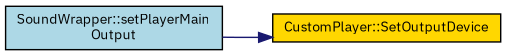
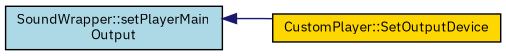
edge "SoundWrapper::setPlayerMain Output" -> "CustomPlayer::SetOutputDevice": reversed
